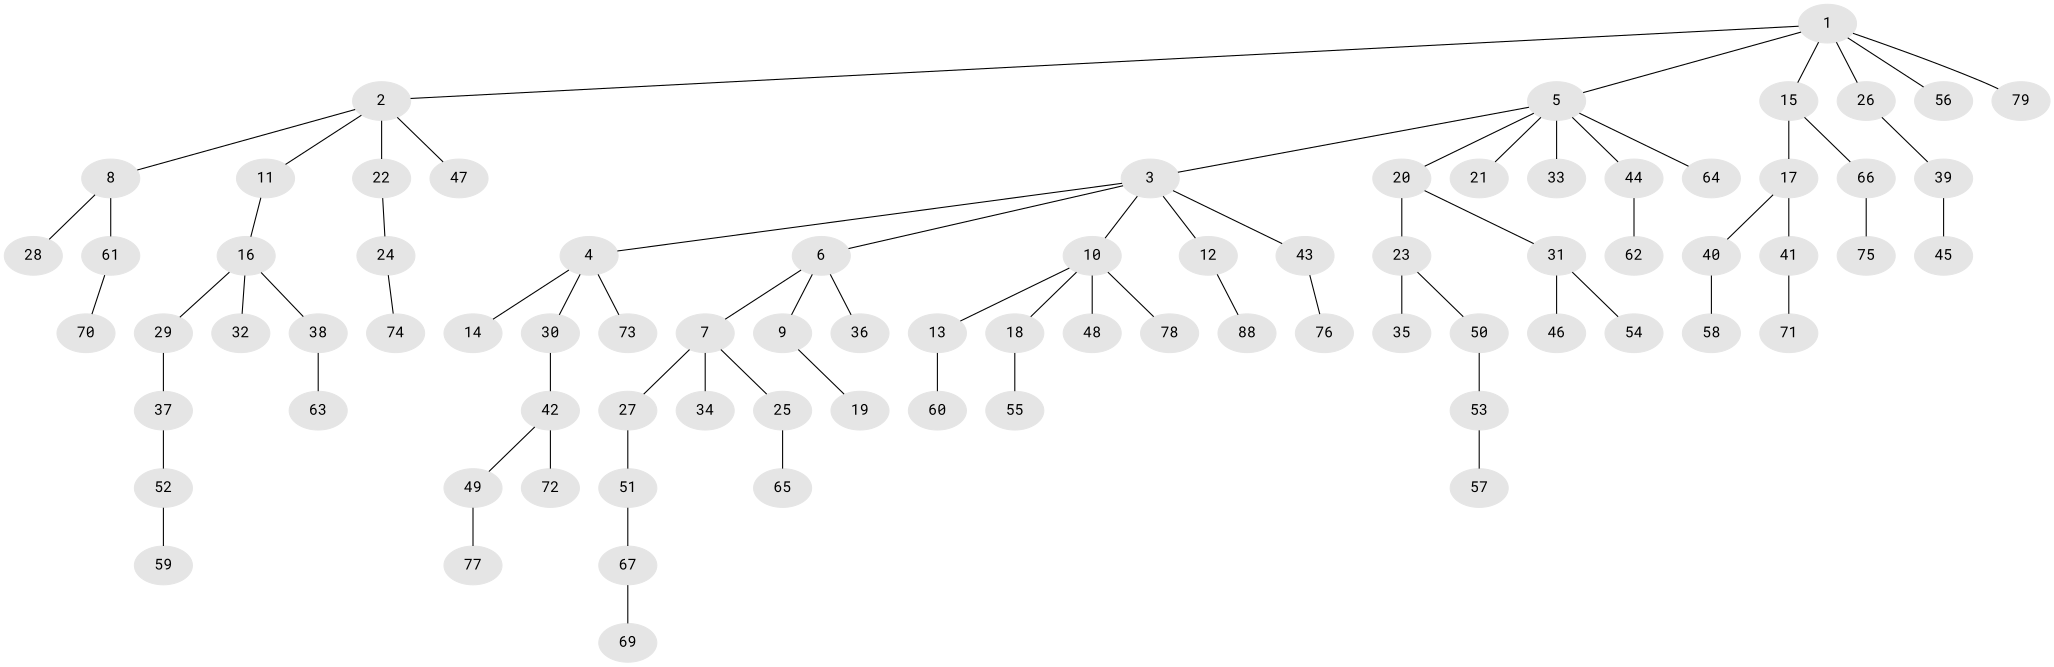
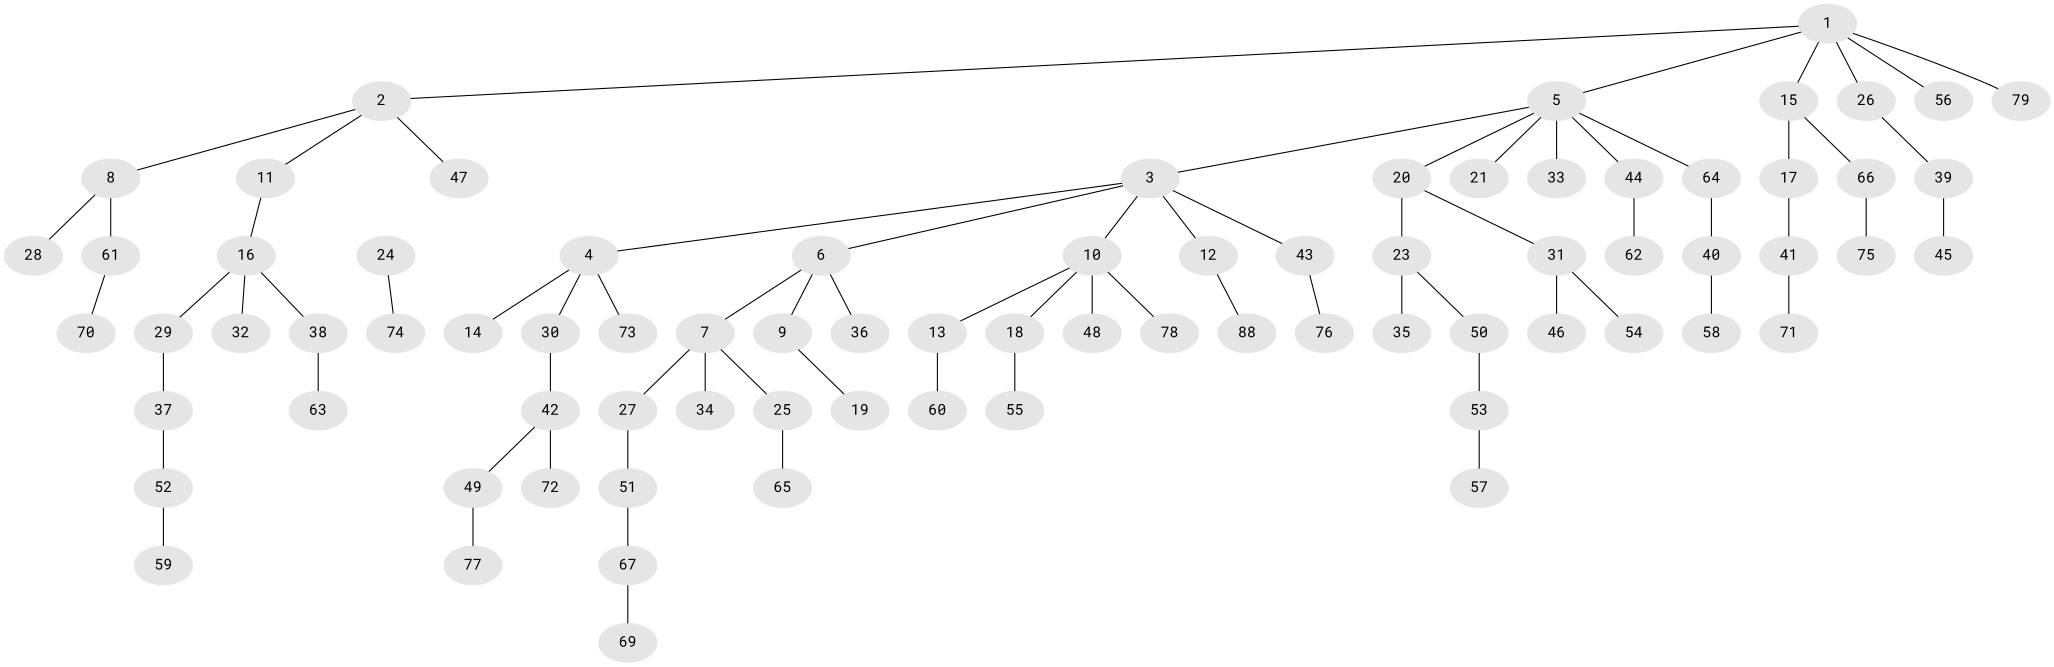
node "22": removed
edge "17" -- "40": now "64" -- "40"
